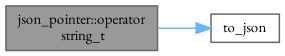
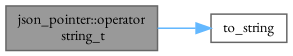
node "to_json": label "to_json" -> "to_string"
